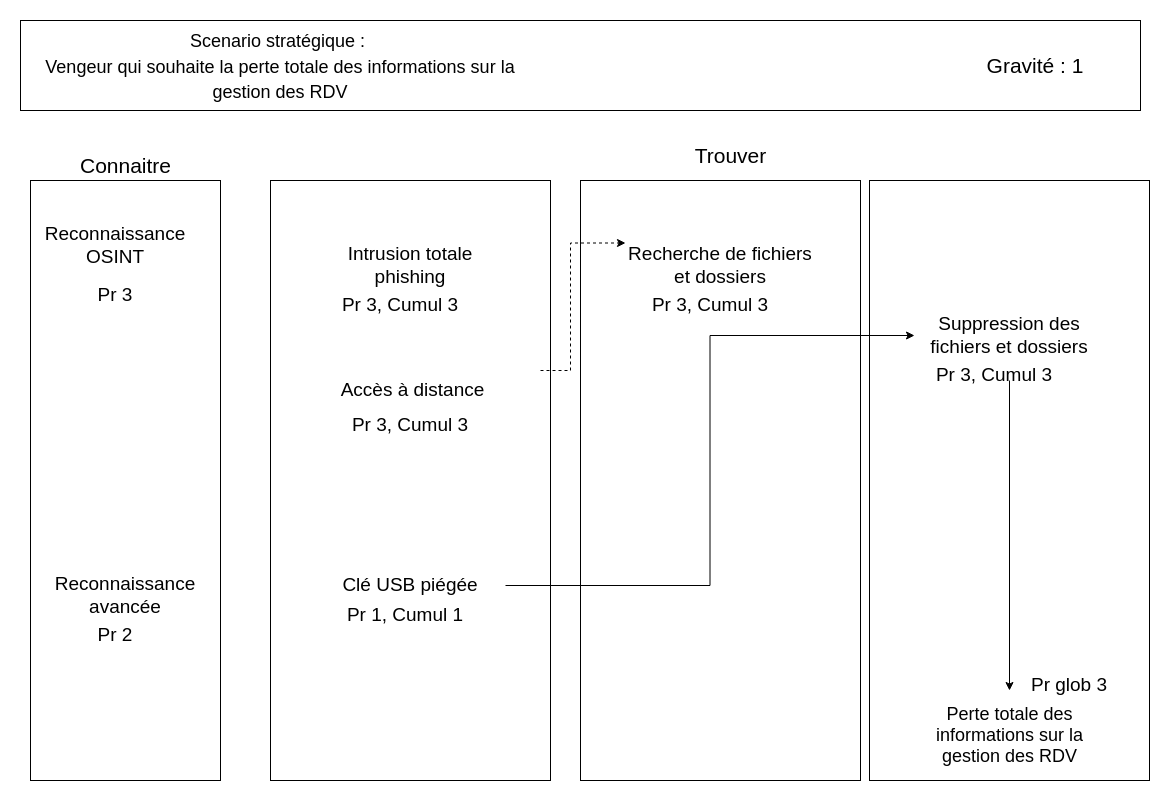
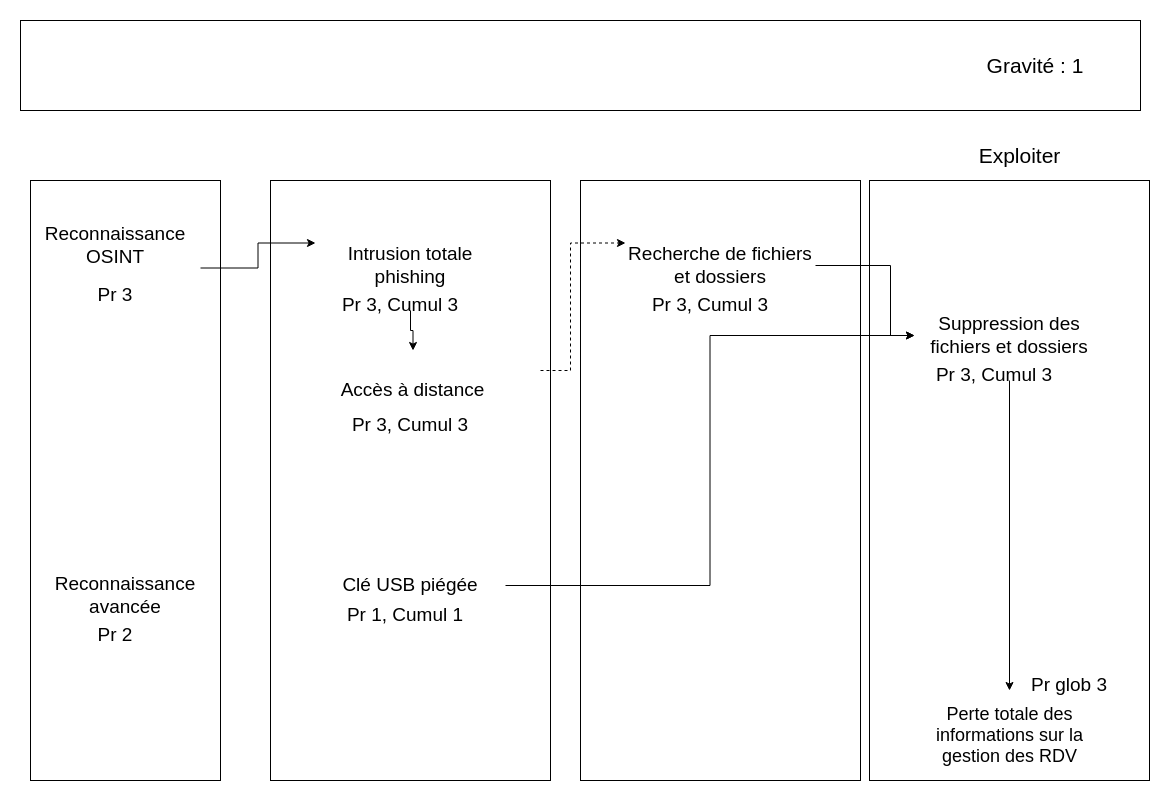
node "Scenario stratégique : Vengeur qui souhaite la perte totale des informations sur la gestion des RDV": removed
node "Trouver": removed
node "Exploiter": added
node "Connaitre": removed
edge "Reconnaissance OSINT" -> "Intrusion totale phishing": added
edge "Recherche de fichiers et dossiers" -> "Suppression des fichiers et dossiers": added
edge "Intrusion totale phishing" -> "Accès à distance": added
